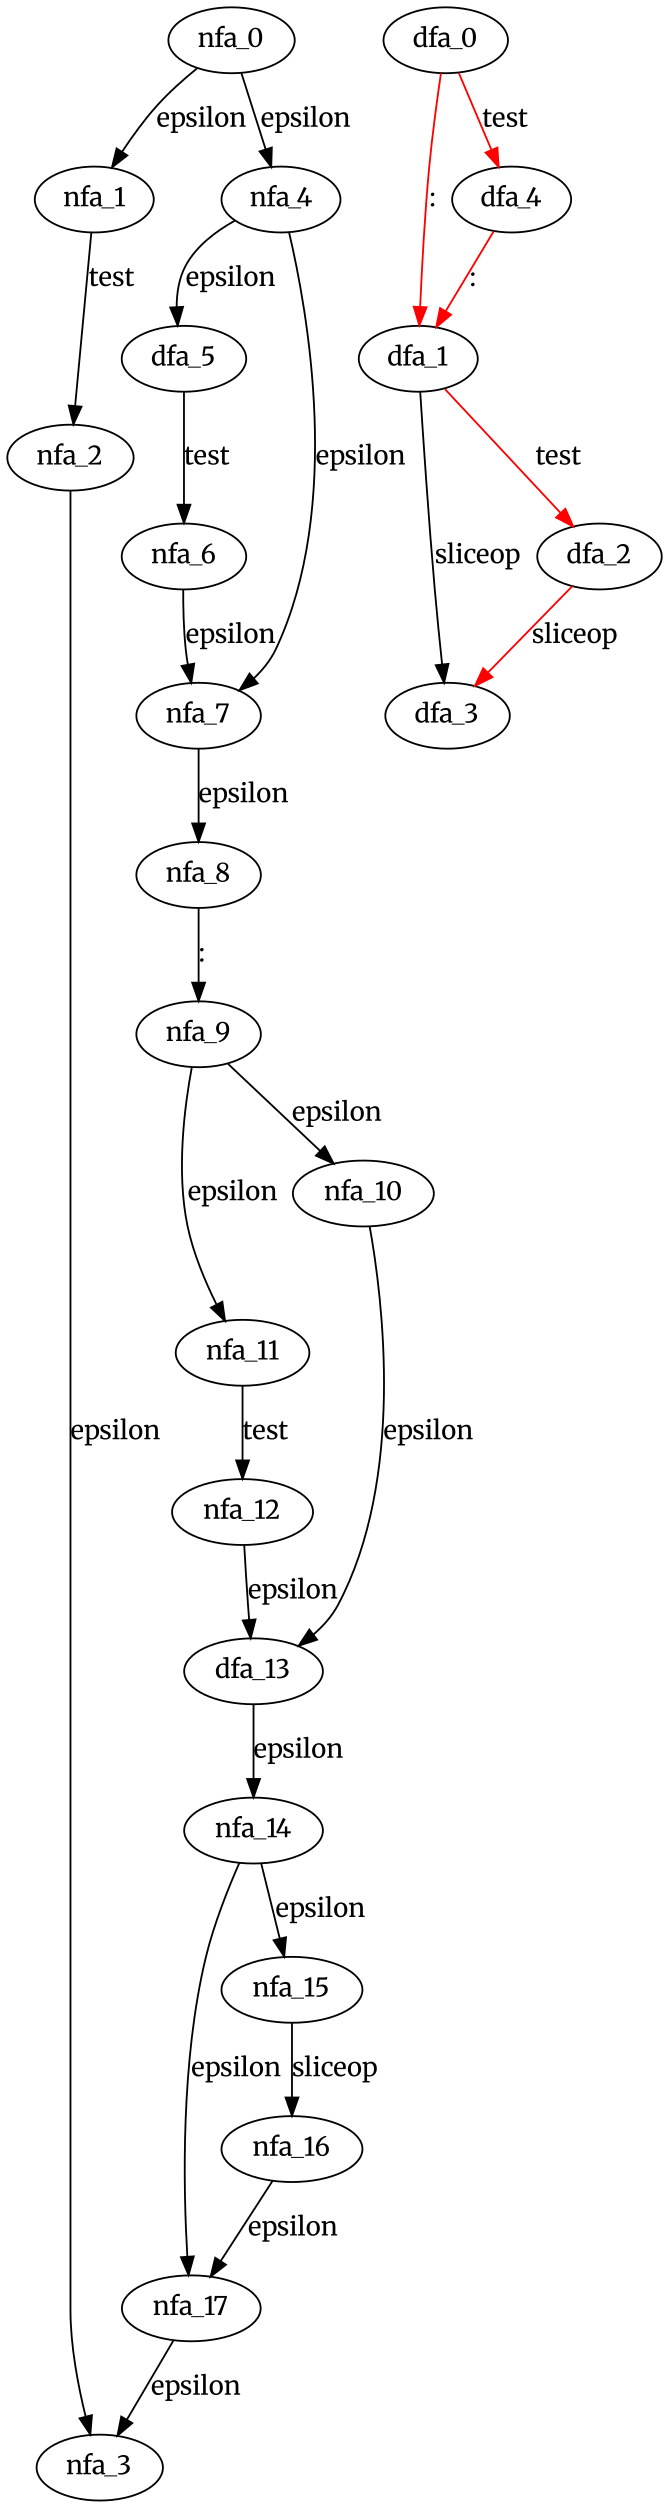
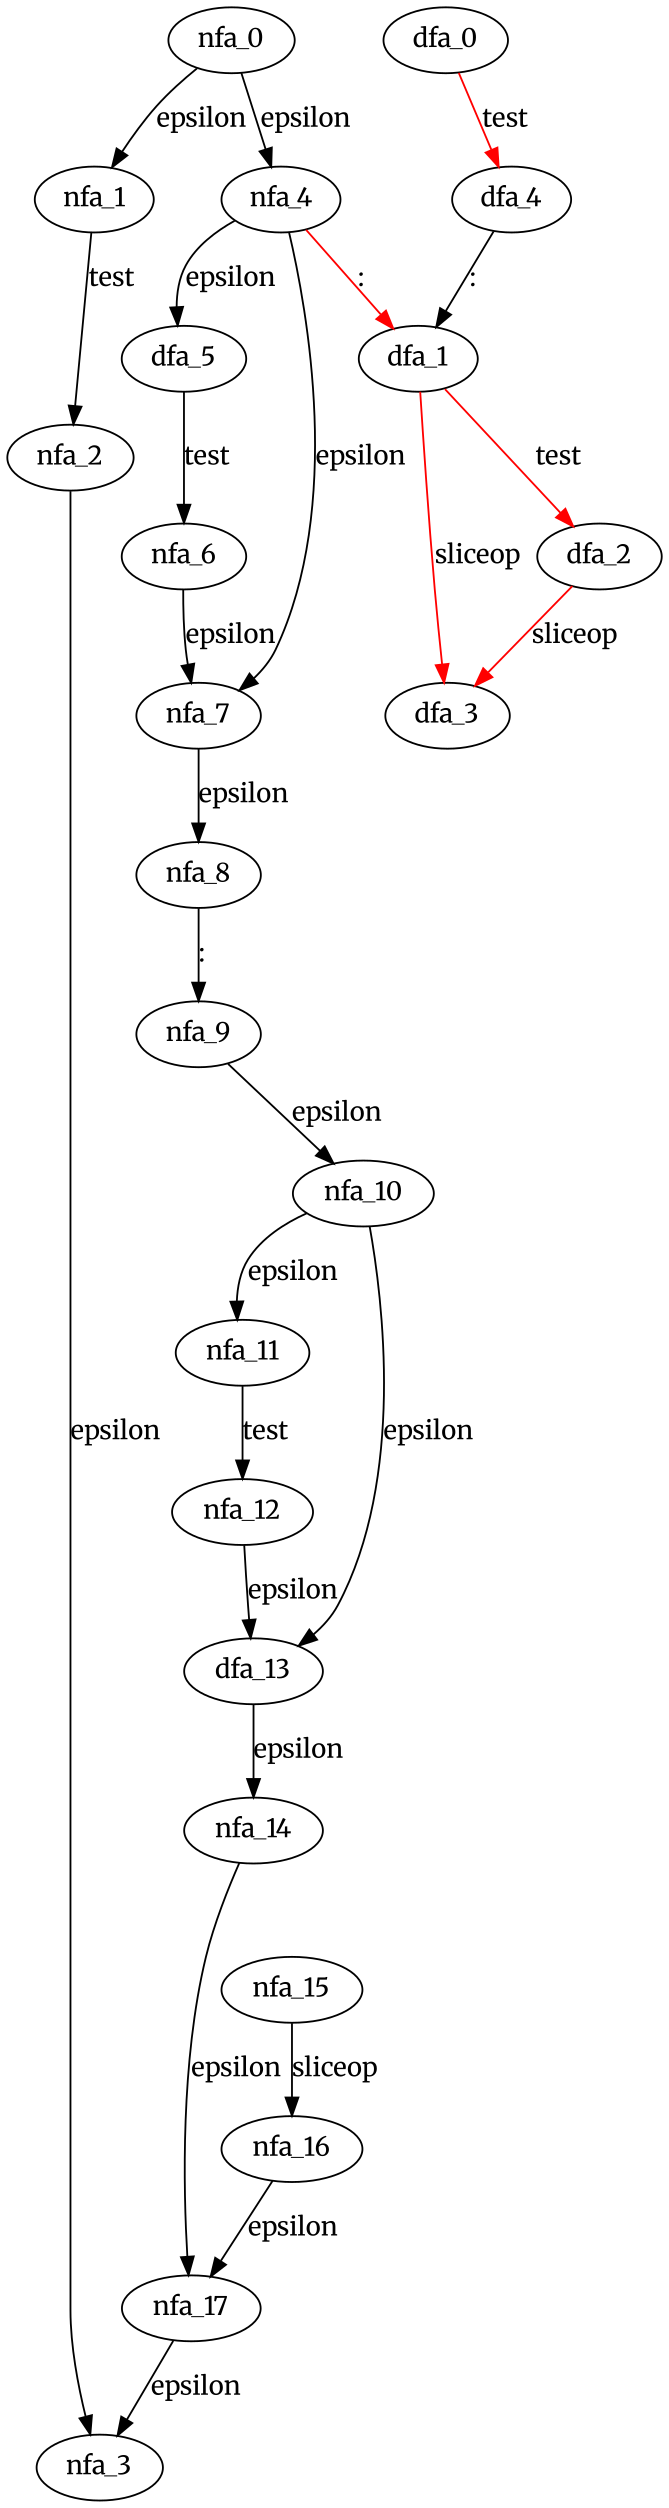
edge "dfa_0" -> "dfa_1": now "nfa_4" -> "dfa_1"
edge "dfa_4" -> "dfa_1": color red -> black
edge "dfa_1" -> "dfa_3": color black -> red
edge "nfa_9" -> "nfa_11": now "nfa_10" -> "nfa_11"
edge "nfa_14" -> "nfa_15": removed, label "epsilon"
